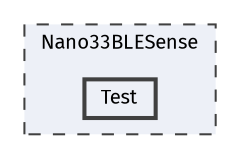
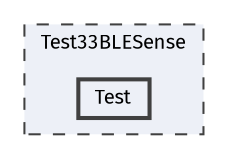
cluster "Nano33BLESense": label "Nano33BLESense" -> "Test33BLESense"
